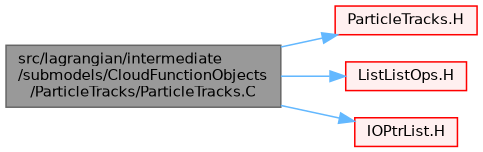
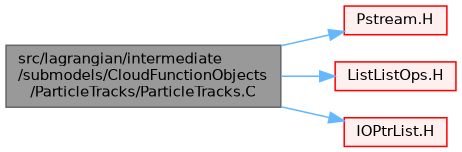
node "ParticleTracks.H": label "ParticleTracks.H" -> "Pstream.H"
